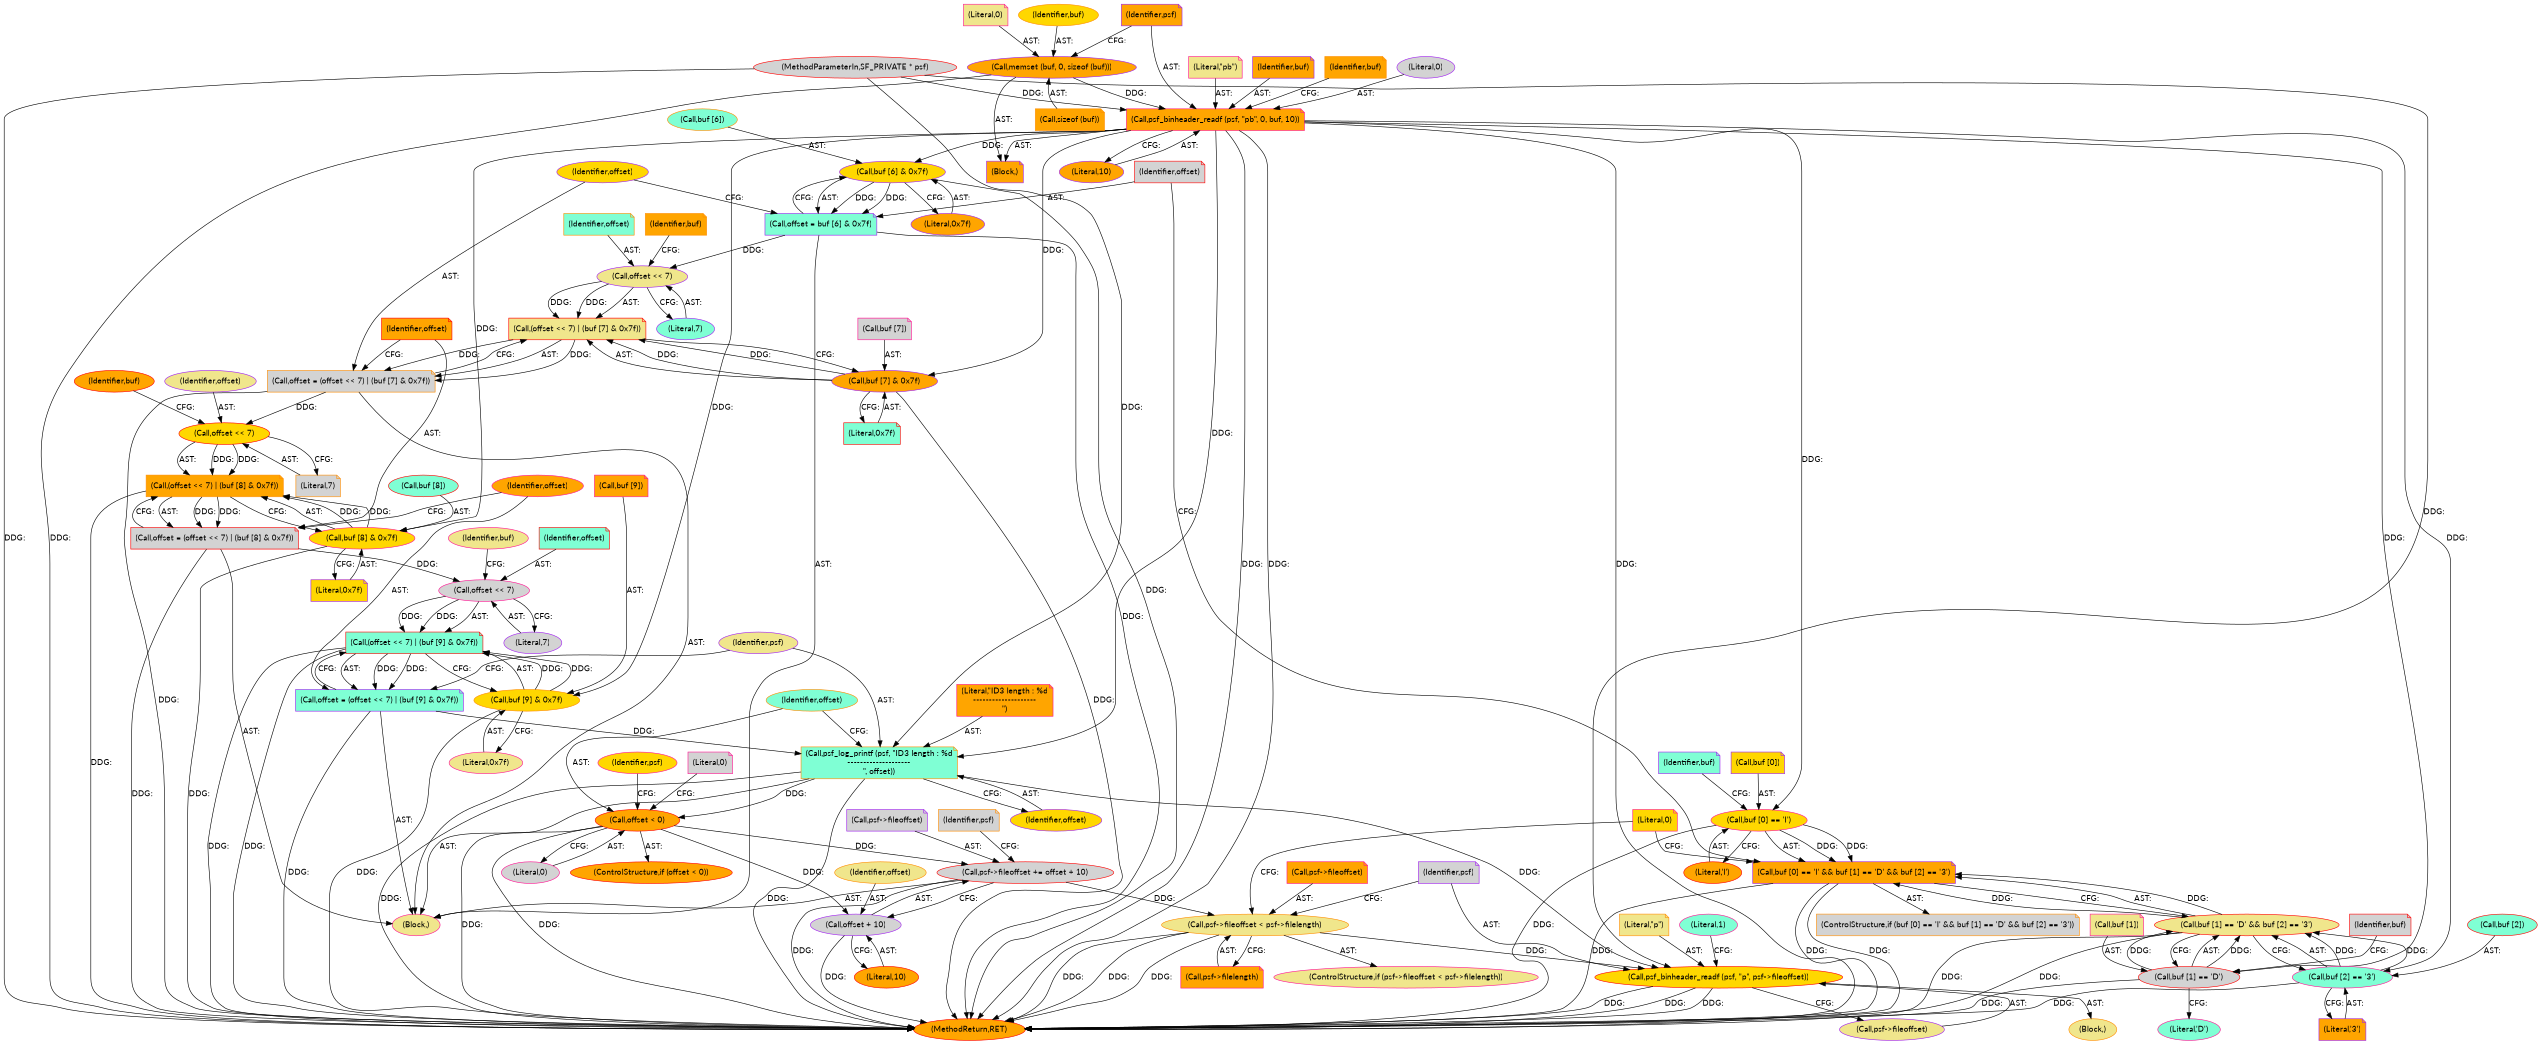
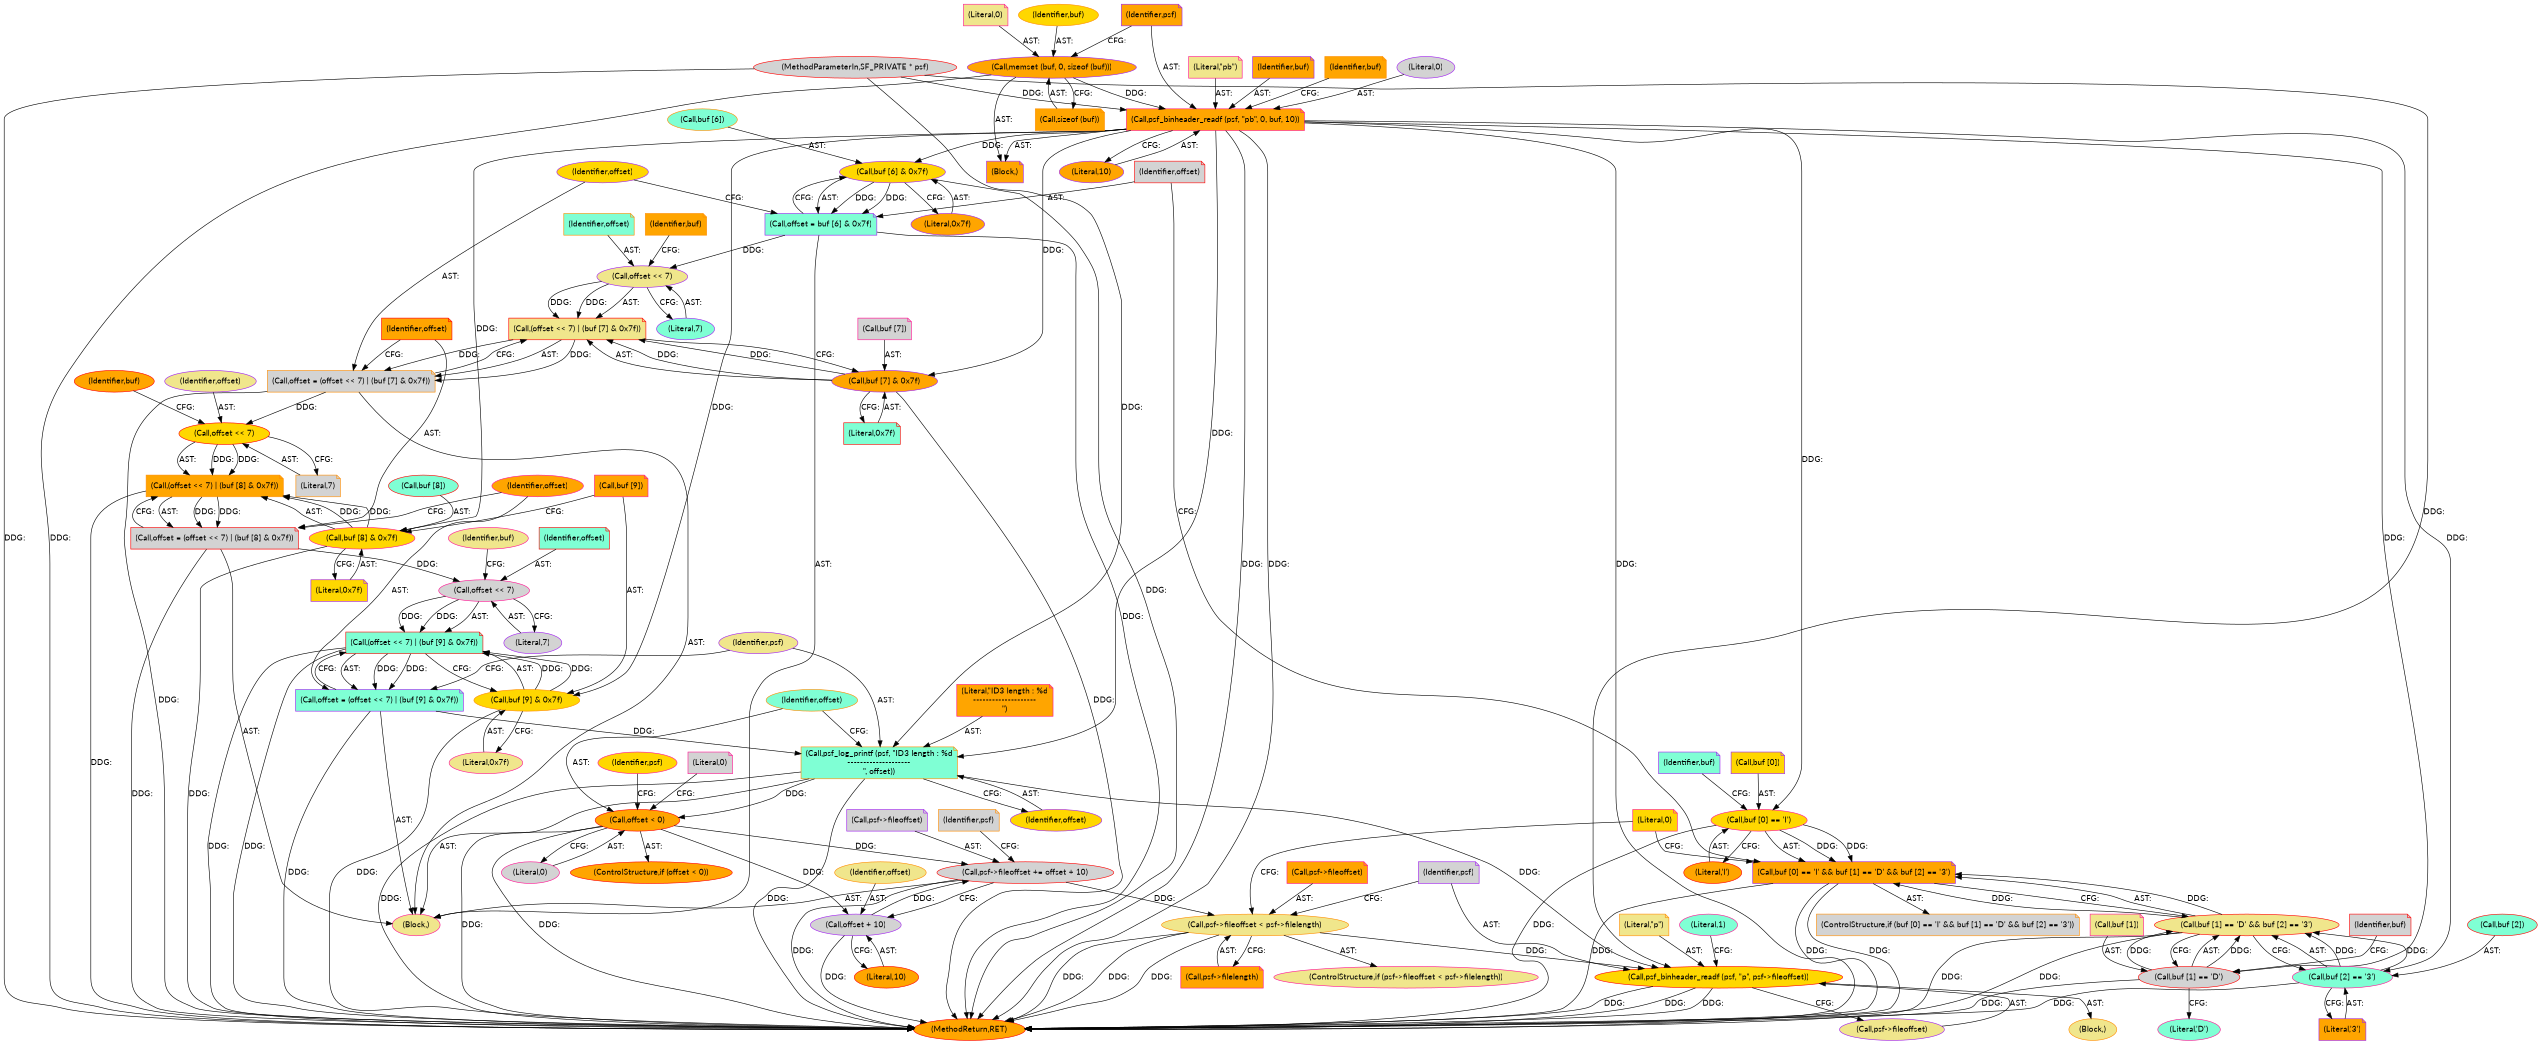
edge "(Call,memset (buf, 0, sizeof (buf)))" -> "(Call,sizeof (buf))": added, label "CFG:"
edge "(Call,(offset << 7) | (buf [8] & 0x7f))" -> "(Call,buf [8] & 0x7f)": now "(Call,buf [9])" -> "(Call,buf [8] & 0x7f)"
edge "(Call,offset + 10)" -> "(Call,psf->fileoffset += offset + 10)": label "AST: " -> "DDG: "
